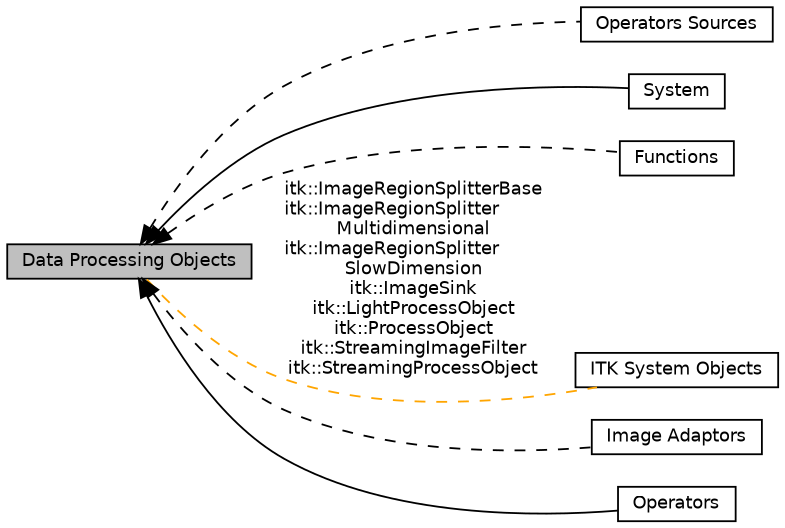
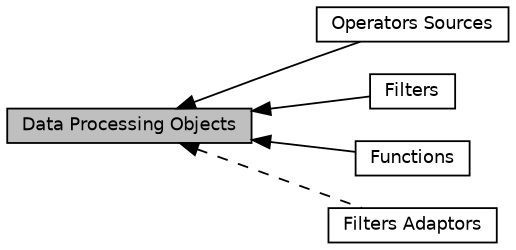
edge "Operators Sources" -> "Data Processing Objects": style dashed -> solid
node "System": label "System" -> "Filters"
edge "Functions" -> "Data Processing Objects": style dashed -> solid
node "ITK System Objects": removed
node "Image Adaptors": label "Image Adaptors" -> "Filters Adaptors"
node "Operators": removed
